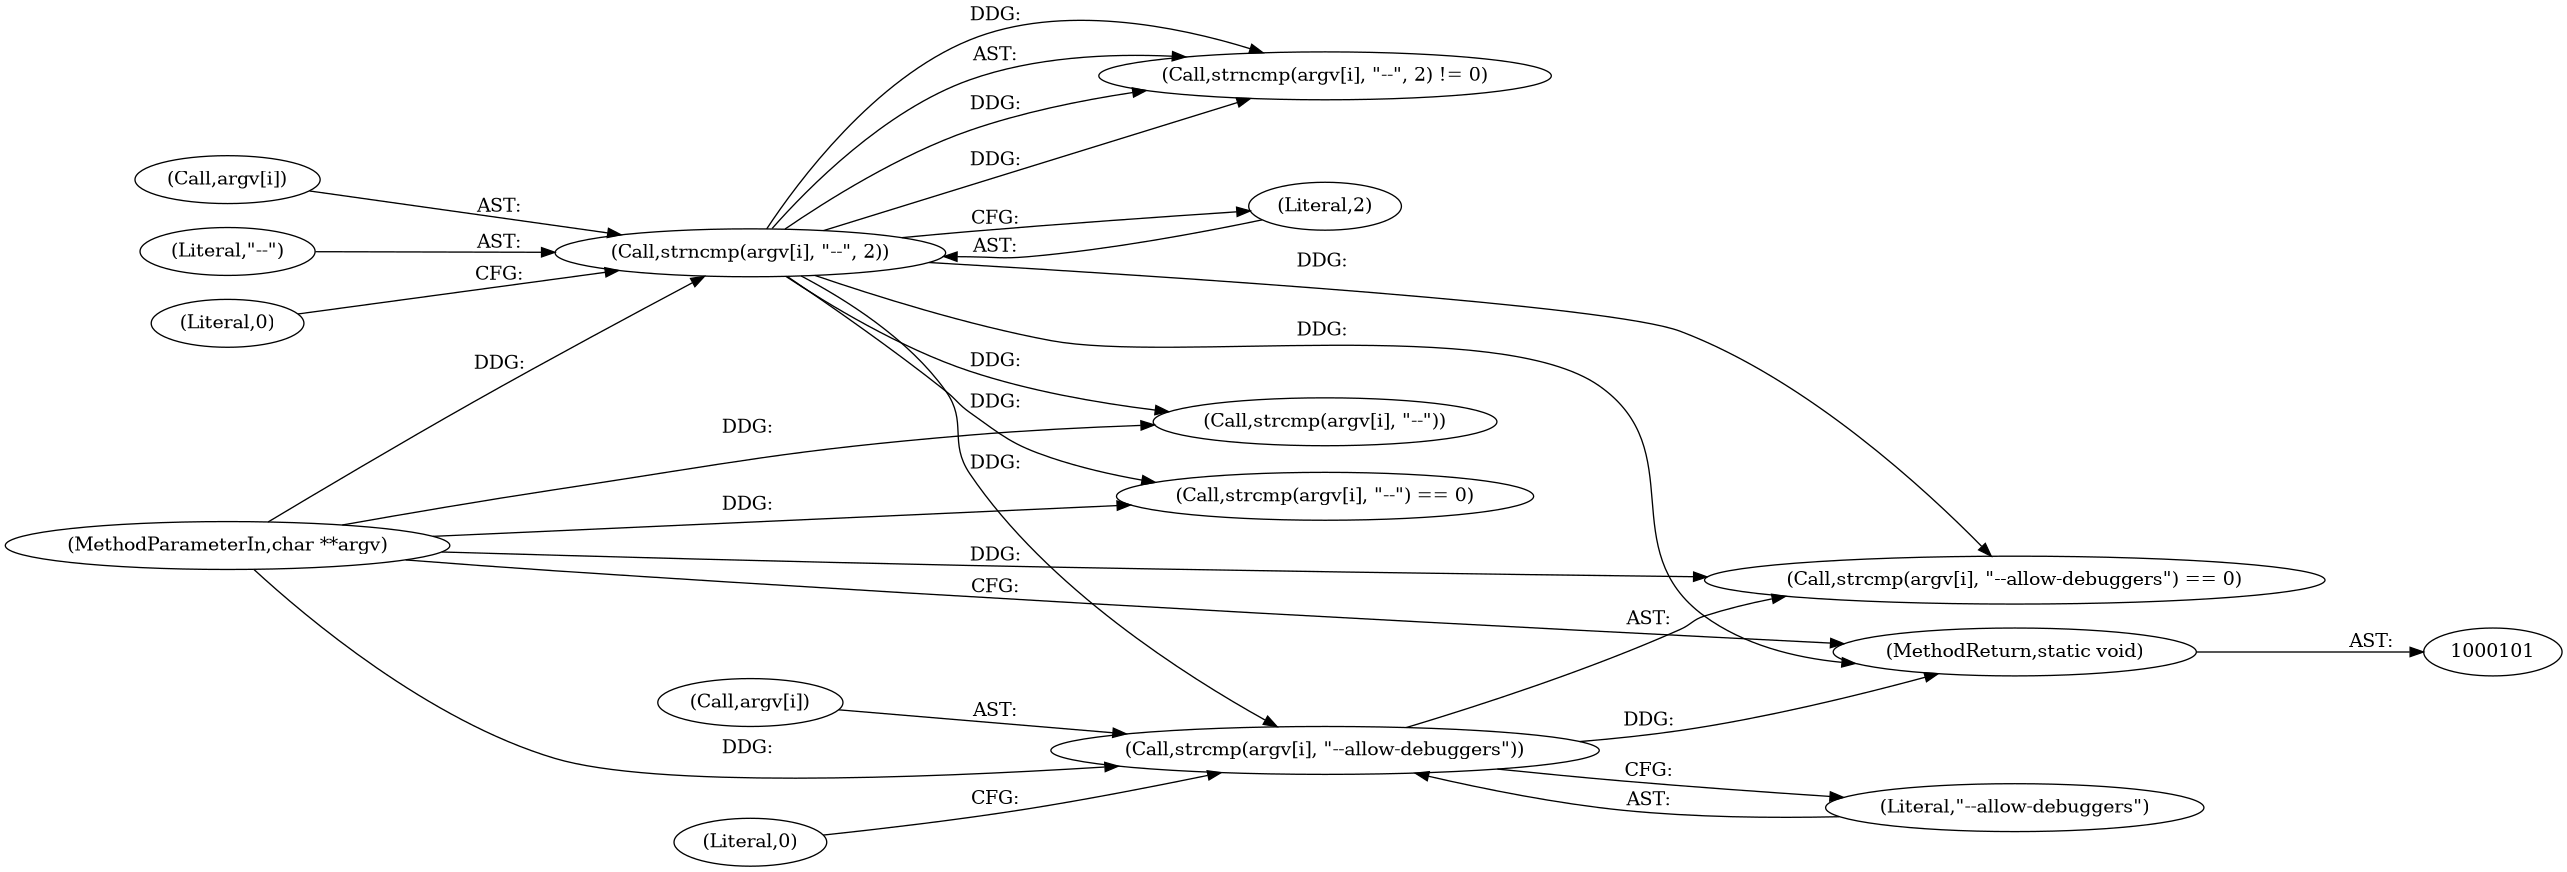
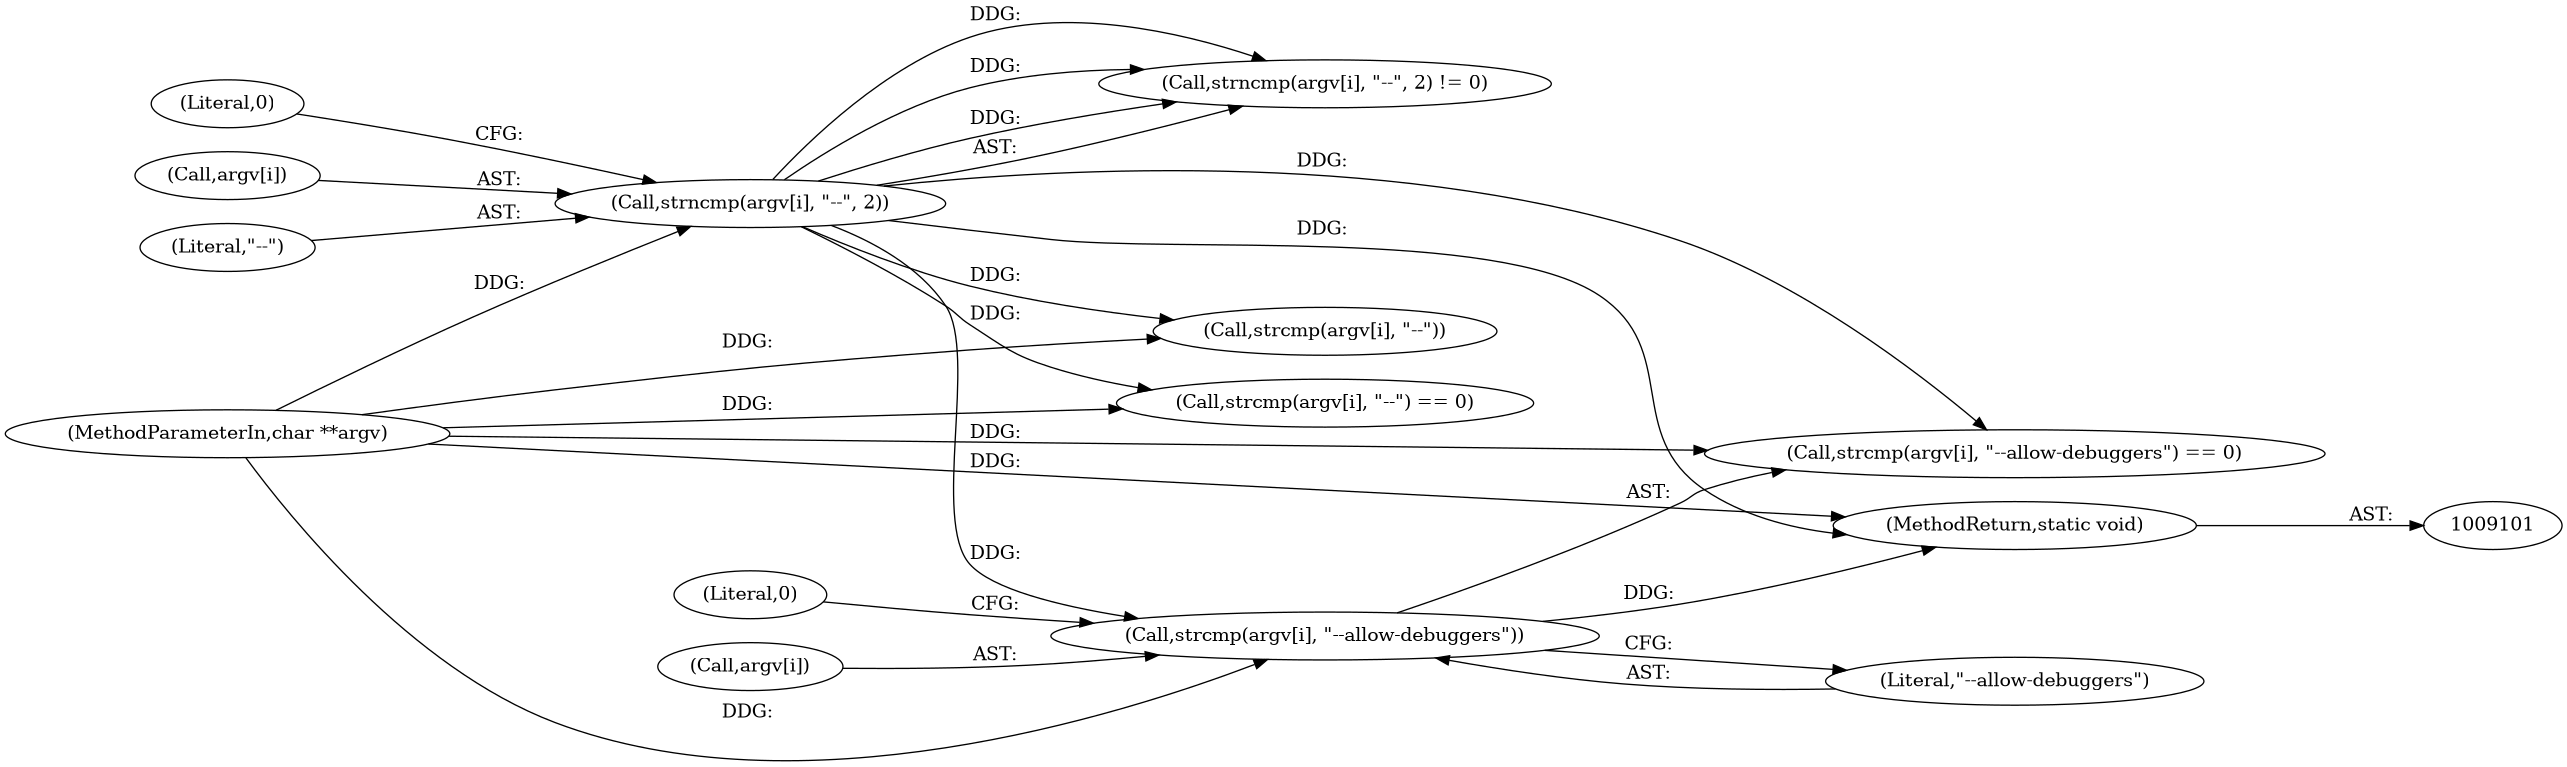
node "(Literal,2)": removed
edge "(MethodParameterIn,char **argv)" -> "(MethodReturn,static void)": label "CFG: " -> "DDG: "
node "1000101": label "1000101" -> "1009101"
